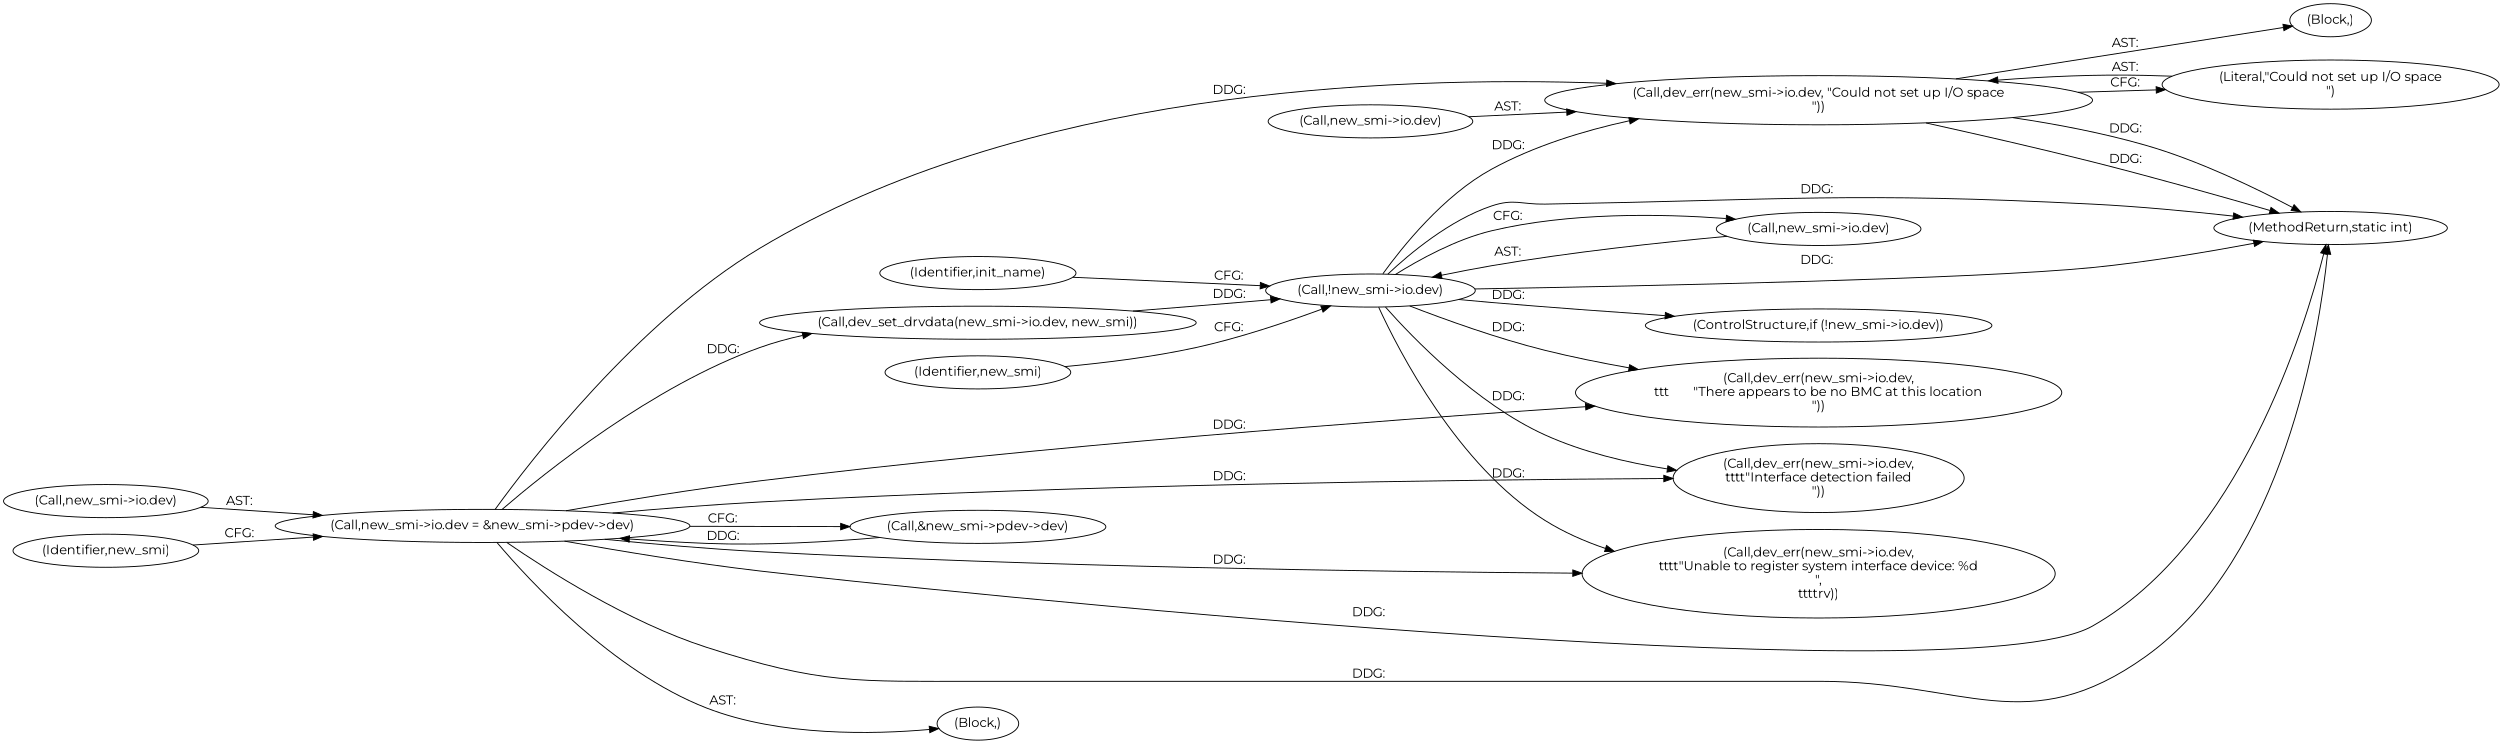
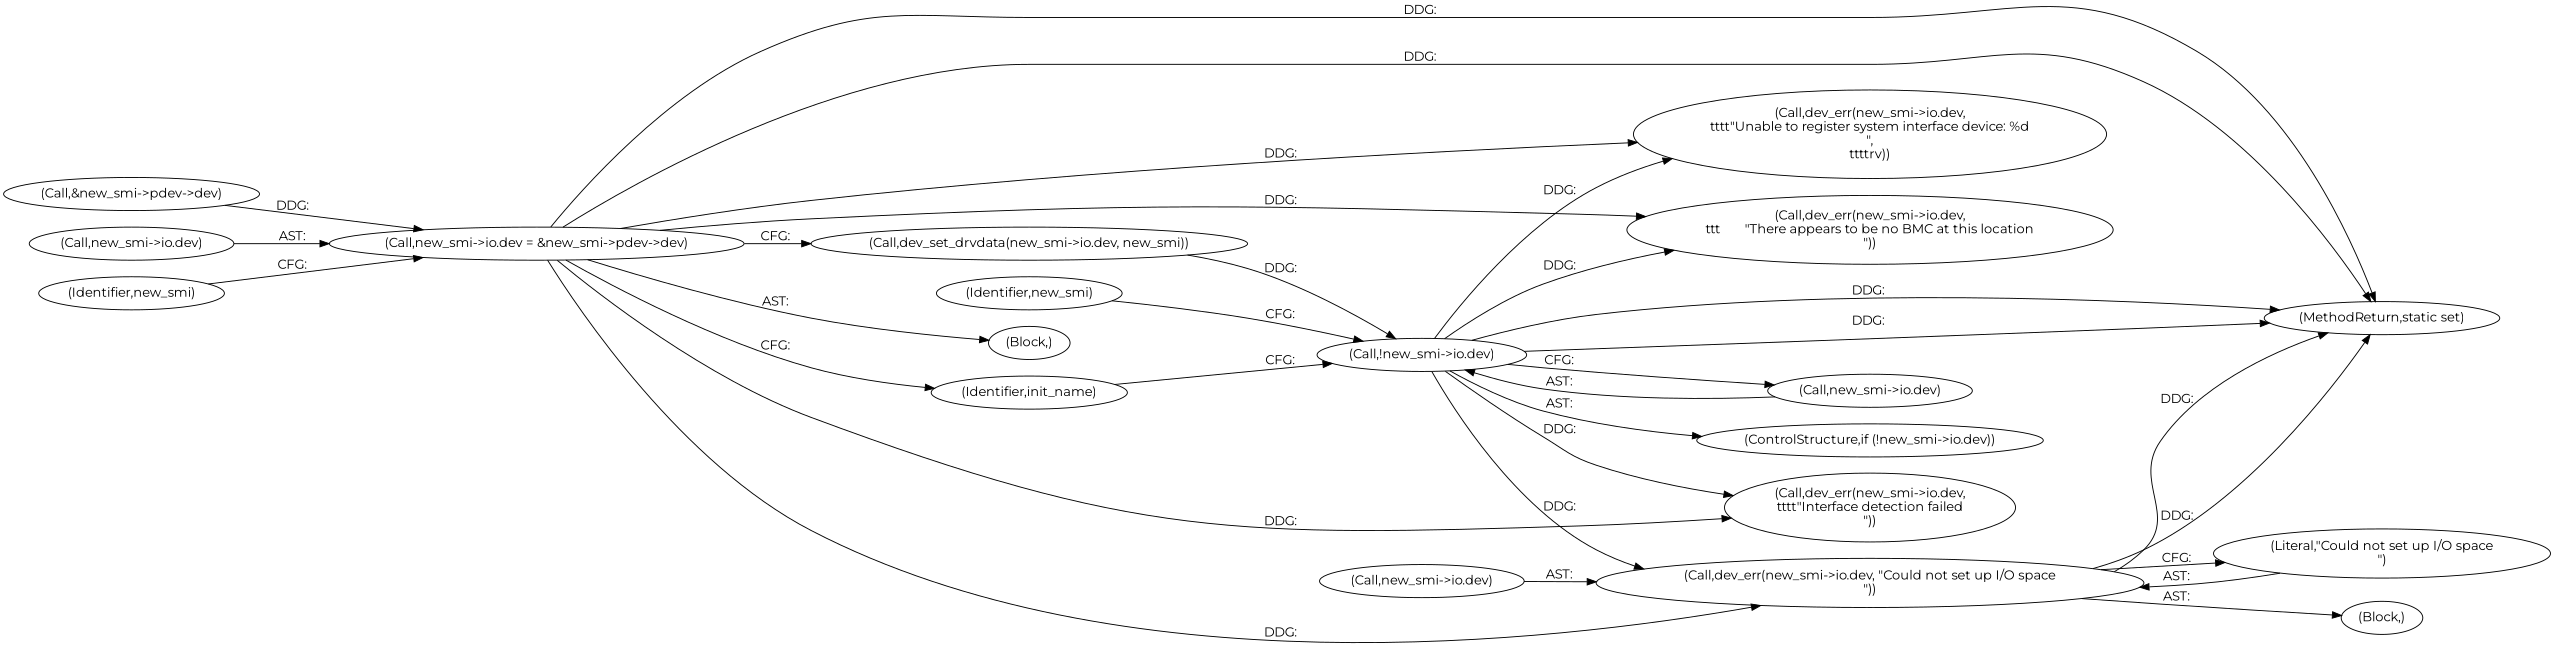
node "(MethodReturn,static int)": label "(MethodReturn,static int)" -> "(MethodReturn,static set)"
edge "(Call,!new_smi->io.dev)" -> "(ControlStructure,if (!new_smi->io.dev))": label "DDG: " -> "AST: "
edge "(Call,new_smi->io.dev = &new_smi->pdev->dev)" -> "(Call,dev_set_drvdata(new_smi->io.dev, new_smi))": label "DDG: " -> "CFG: "
edge "(Call,new_smi->io.dev = &new_smi->pdev->dev)" -> "(Call,&new_smi->pdev->dev)": now "(Call,new_smi->io.dev = &new_smi->pdev->dev)" -> "(Identifier,init_name)"
